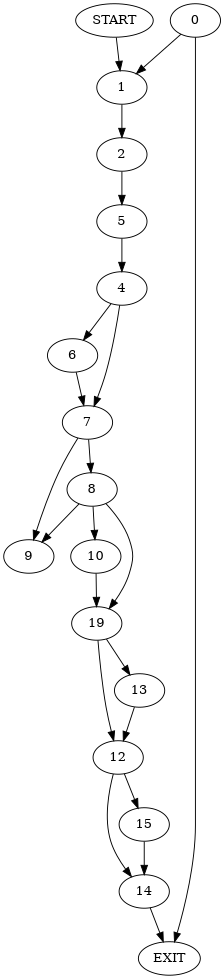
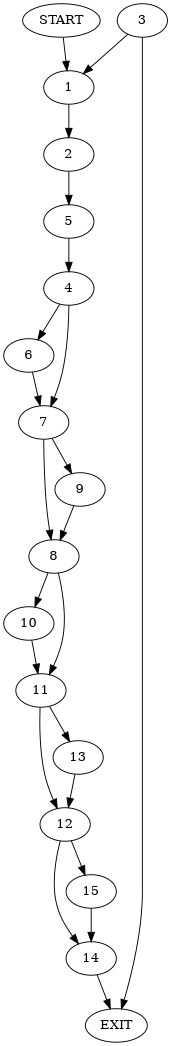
node "0": label "0" -> "3"
edge "8" -> "9": reversed
node "19": label "19" -> "11"
